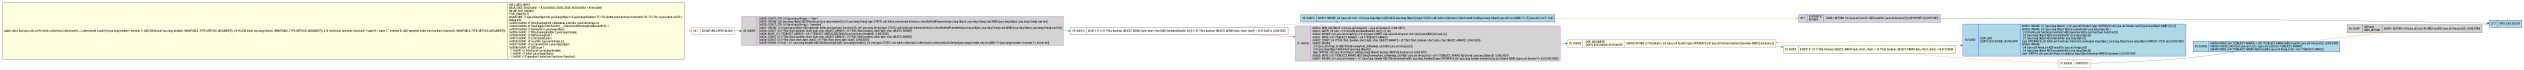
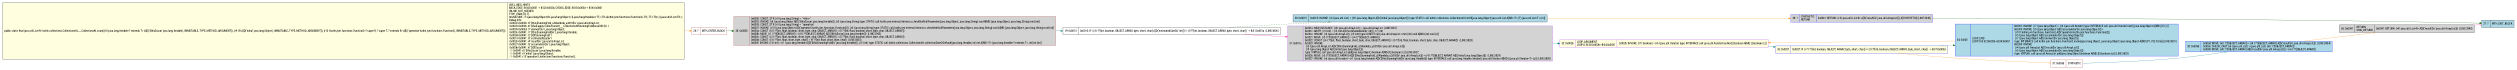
node "26: ?": text "SIGNATURE_ENTER_BLOCK" -> "MTH_ENTER_BLOCK"
node "28: 0x0000": color purple -> brown
